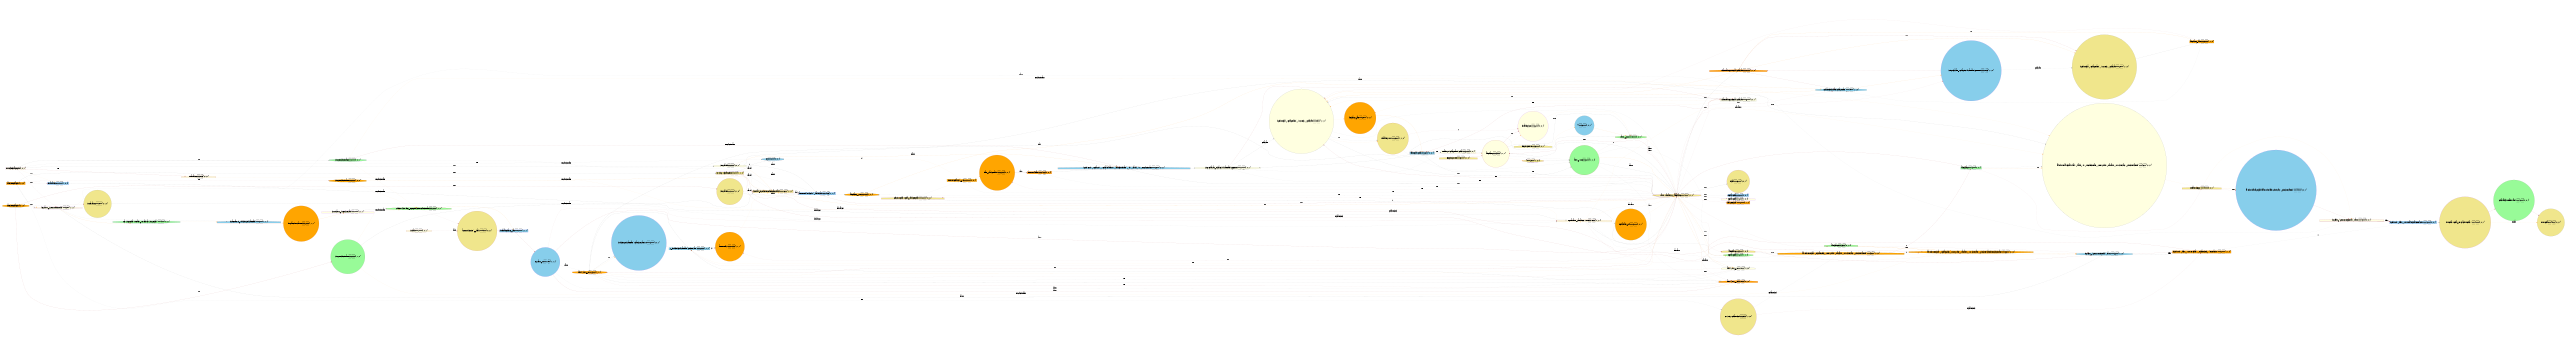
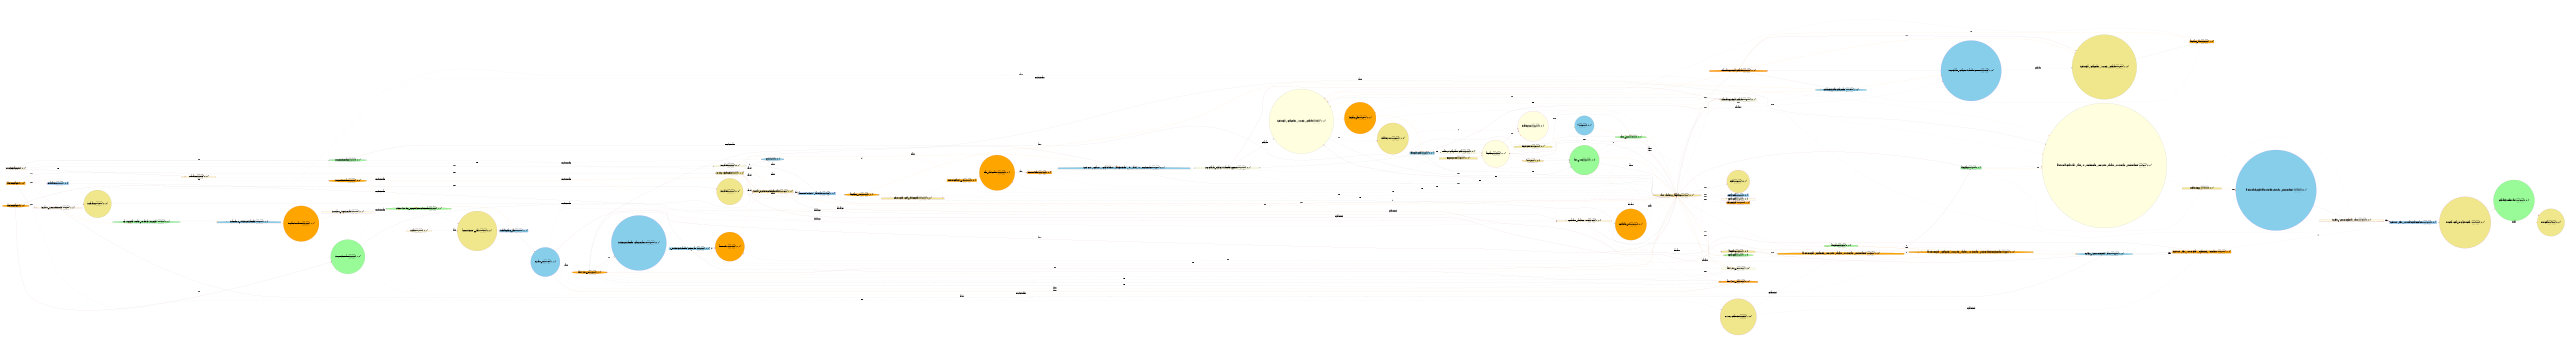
edge "waitMs += 500L@@@40@@@['0', '0', '1']" -> "waitMs % 2000 == 0@@@15@@@['1', '1', '1']": label "shard" -> "waitMs"
edge "waitMs += 1000L@@@32@@@['1', '1', '0']" -> "waitMs % 2000 == 0@@@12@@@['0', '1', '0']": label "waitMs" -> "replicas"
